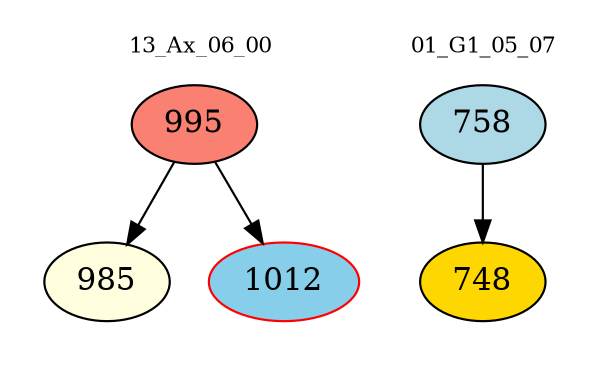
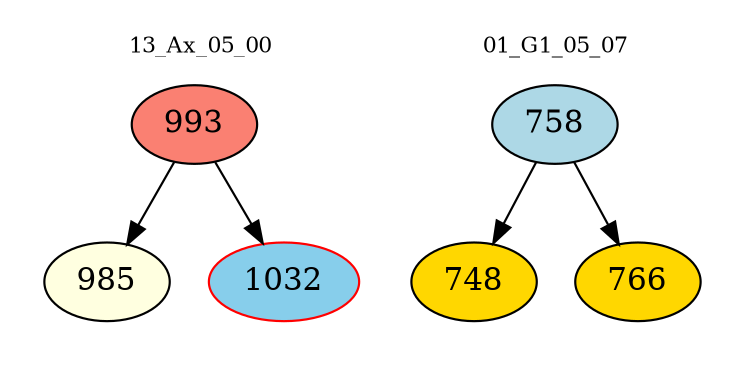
cluster "13_Ax_06_00": label "13_Ax_06_00" -> "13_Ax_05_00"
node "995": label "995" -> "993"
node "1012": label "1012" -> "1032"
node "766": added
